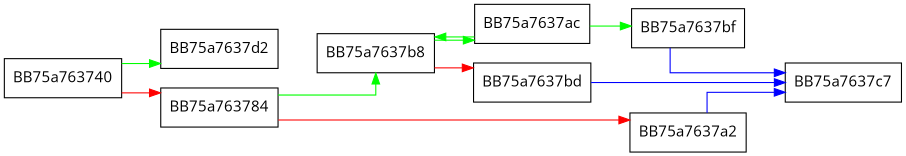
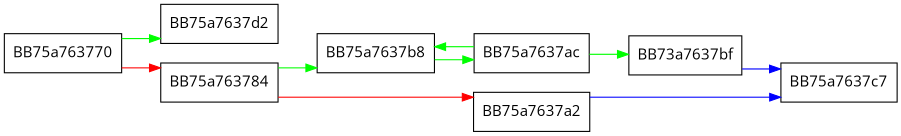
node "BB75a7637bf": label "BB75a7637bf" -> "BB73a7637bf"
node "BB75a763740": label "BB75a763740" -> "BB75a763770"
node "BB75a7637bd": removed
